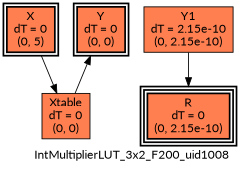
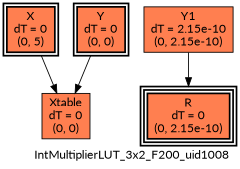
edge "Xtable dT = 0 (0, 0)" -> "Y dT = 0 (0, 0)": reversed
